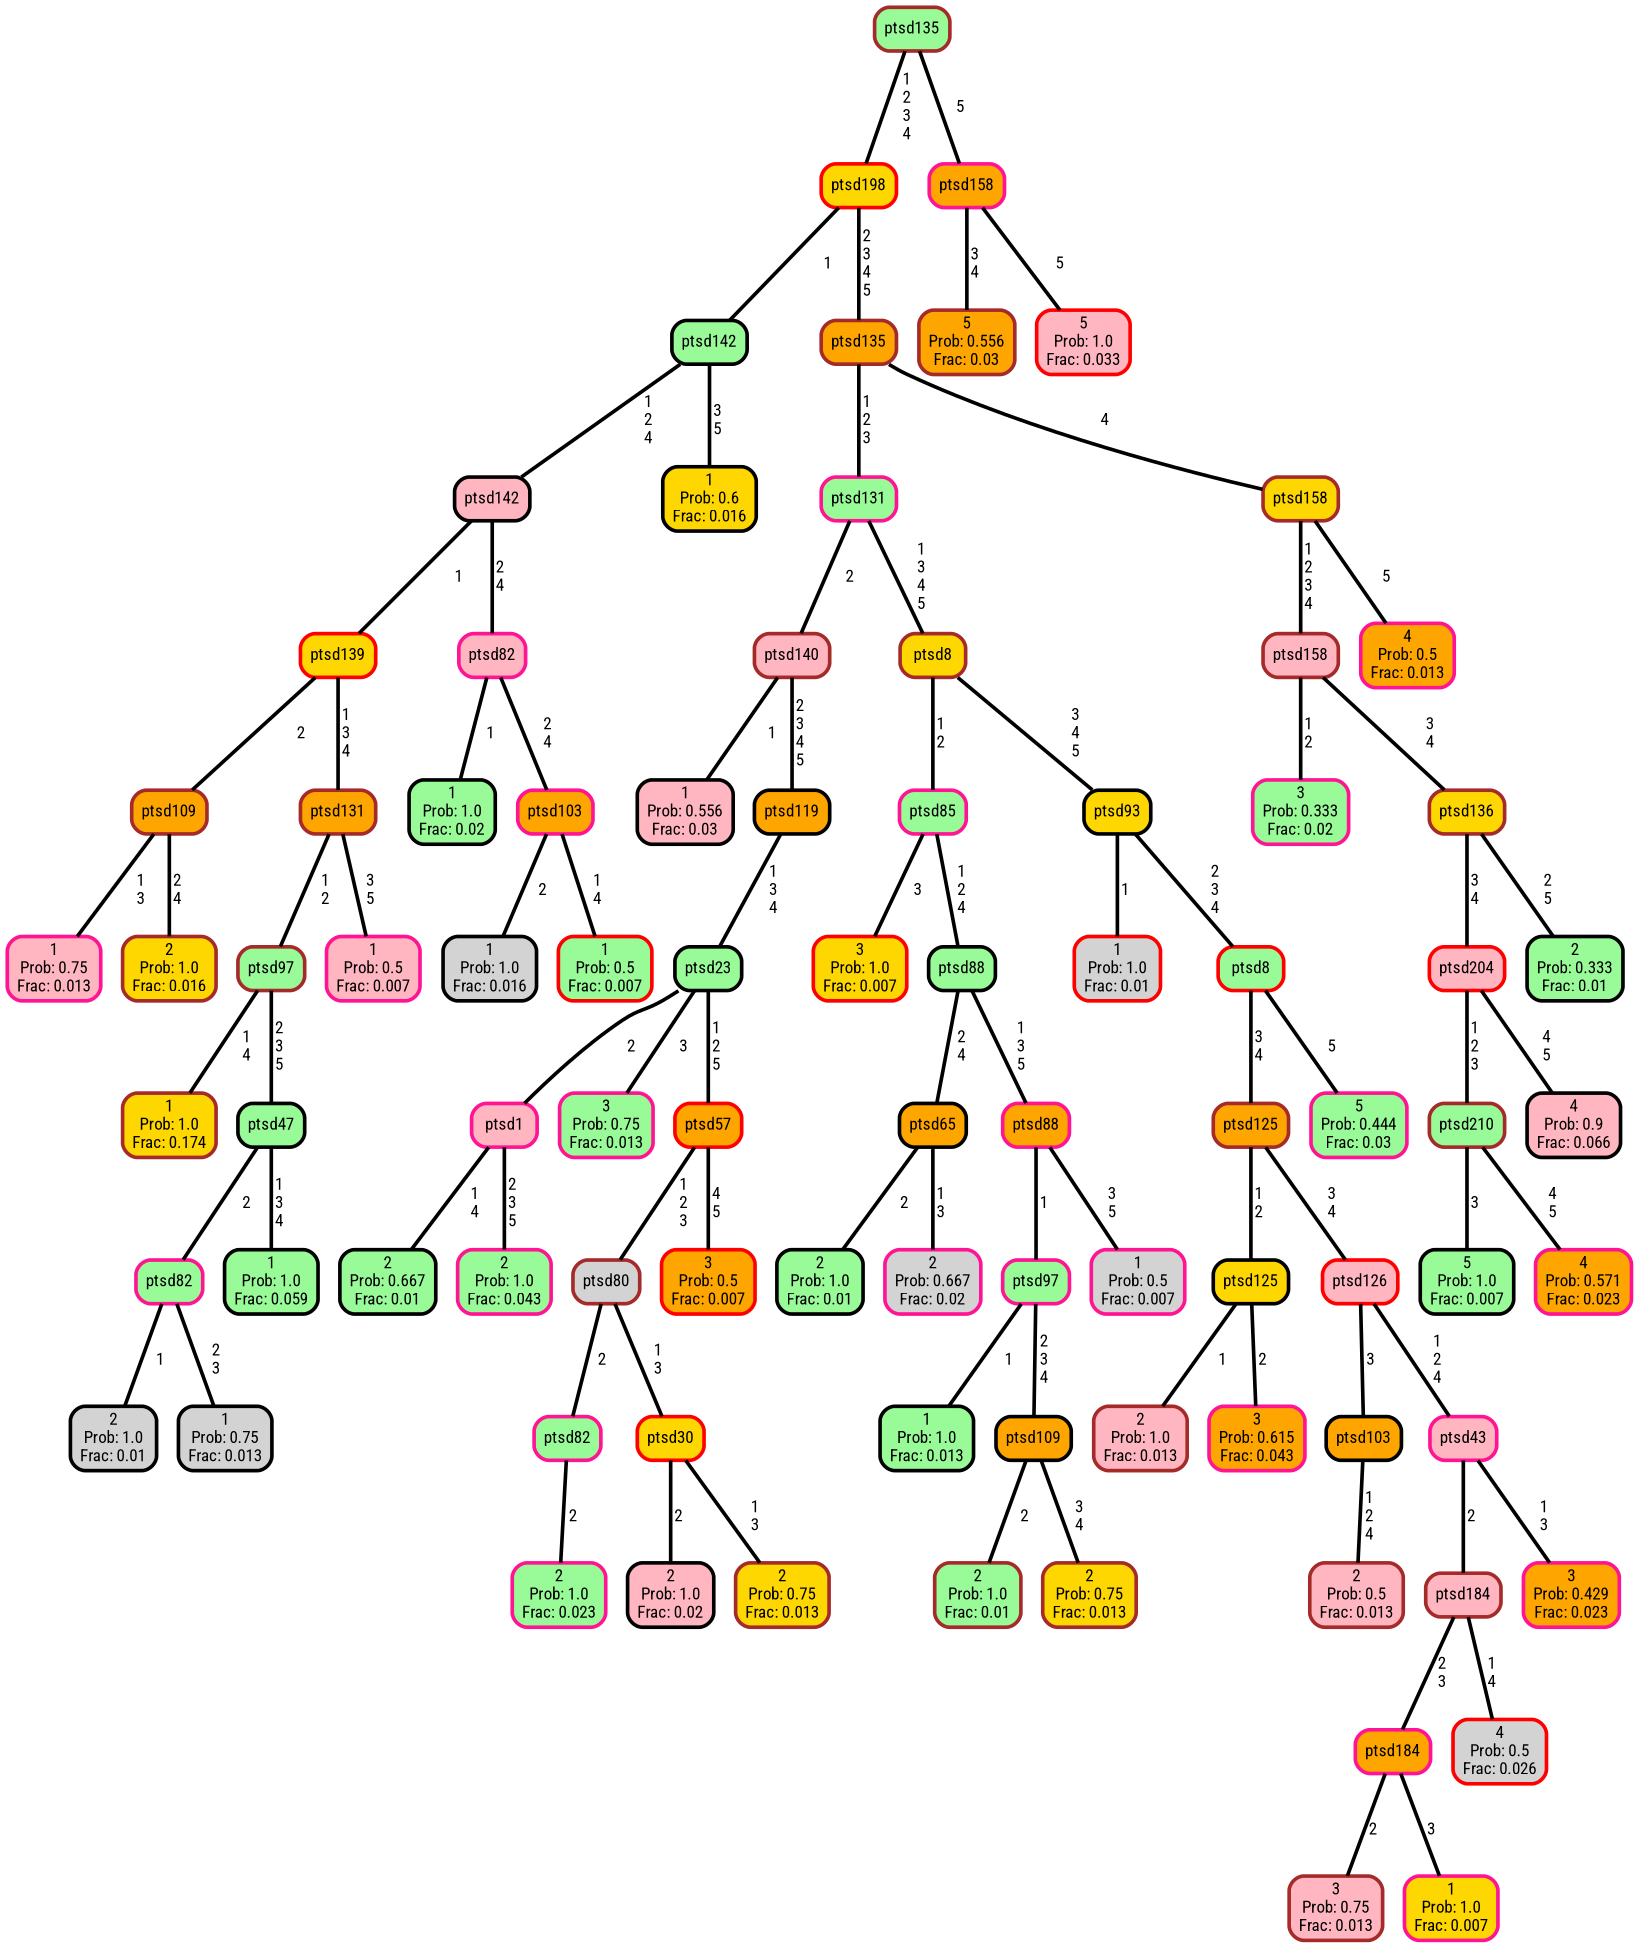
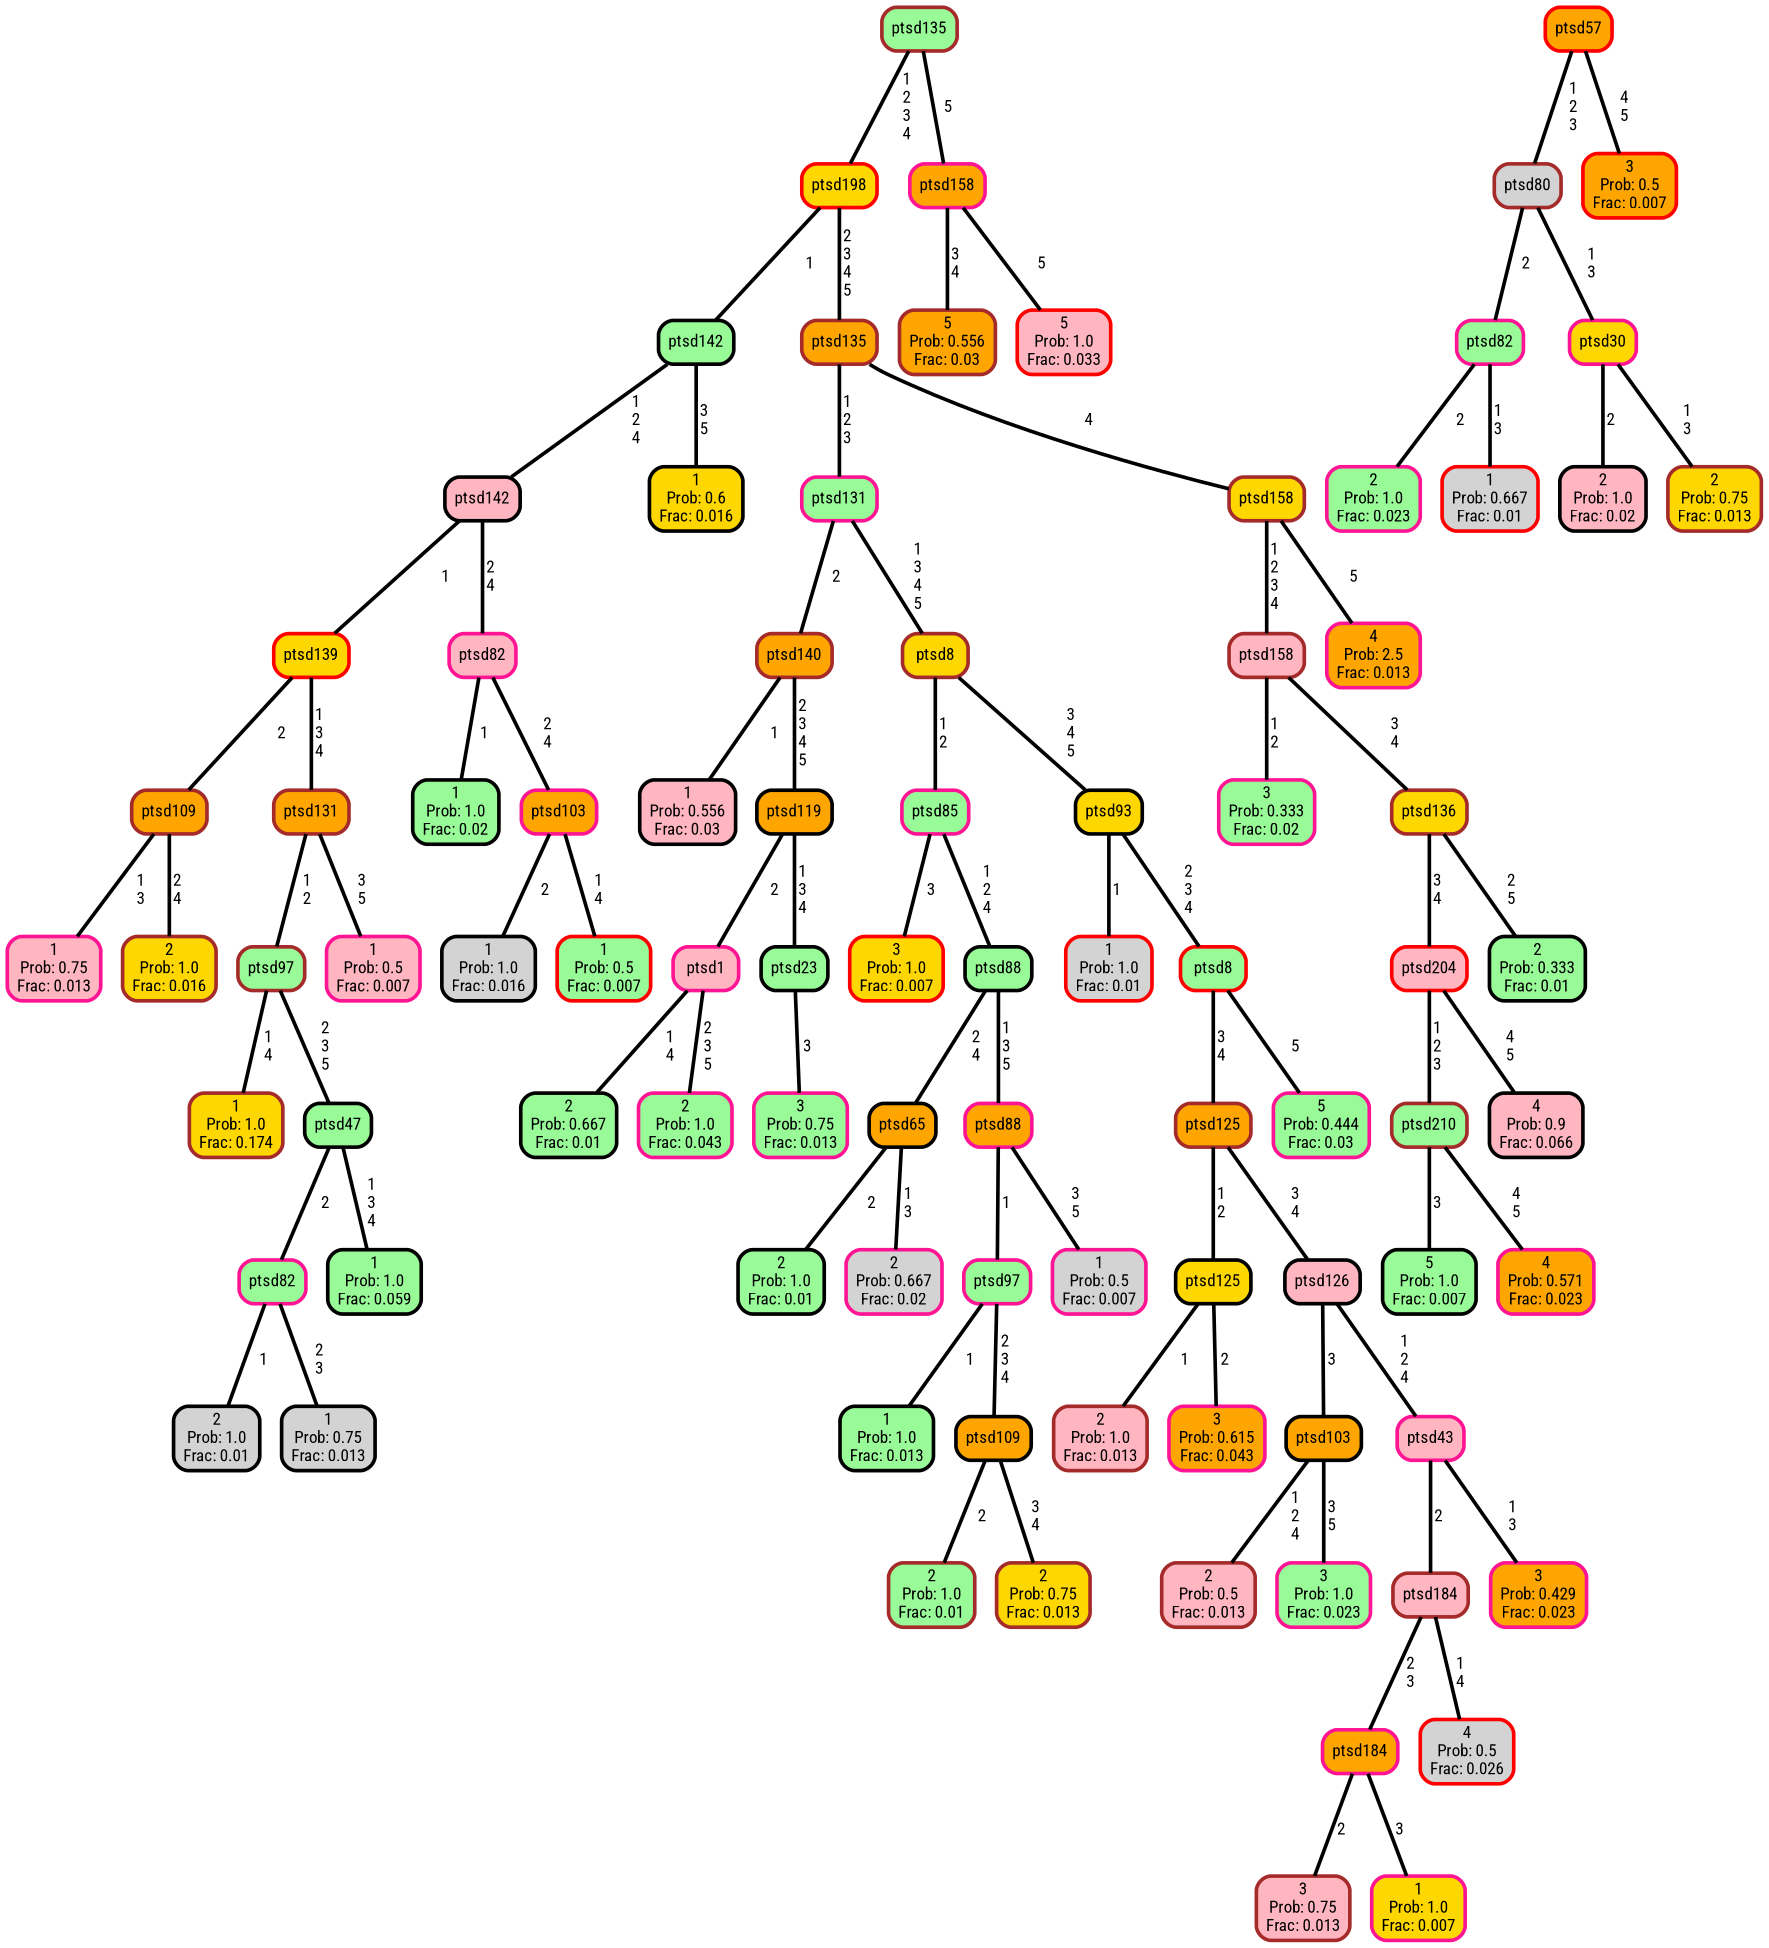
node "1 Prob: 0.667 Frac: 0.01": added
node "ptsd140": fillcolor lightpink -> orange
node "4 Prob: 0.5 Frac: 0.013": label "4 Prob: 0.5 Frac: 0.013" -> "4 Prob: 2.5 Frac: 0.013"
edge "ptsd23" -- "ptsd1": now "ptsd119" -- "ptsd1"
edge "ptsd23" -- "ptsd57": removed, label "1 2 5"
node "ptsd126": color red -> black
node "ptsd30": color red -> deeppink
node "3 Prob: 1.0 Frac: 0.023": added
